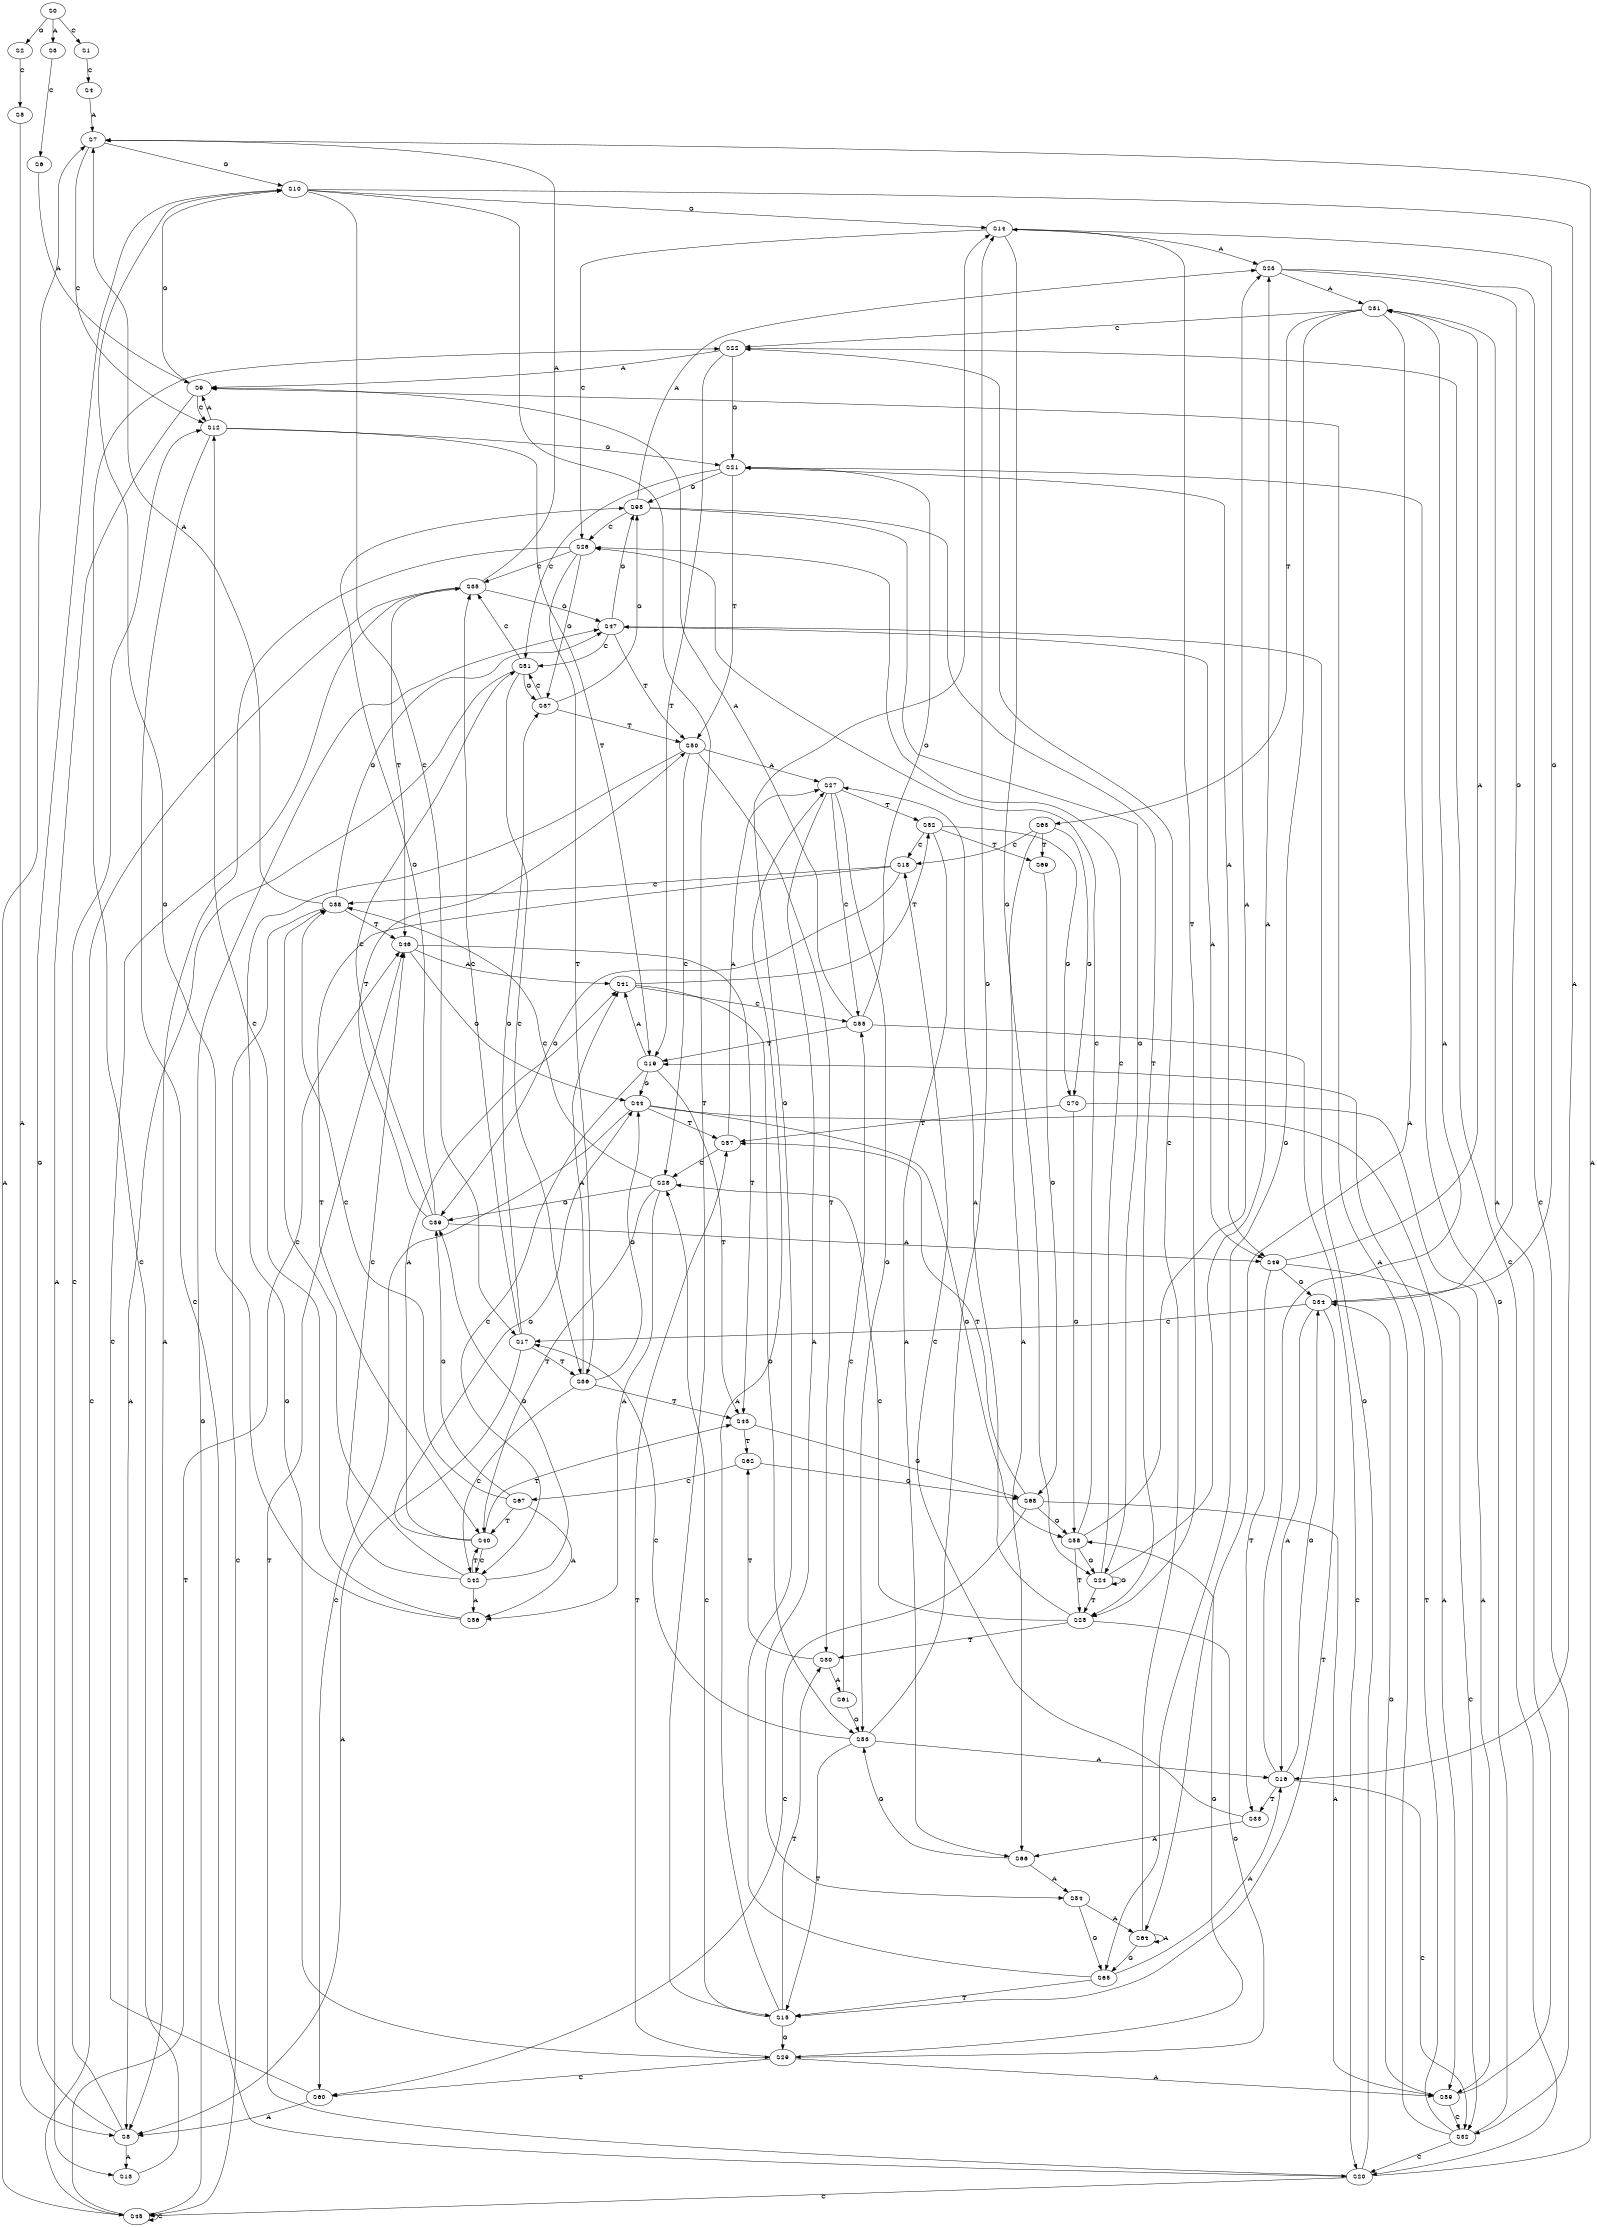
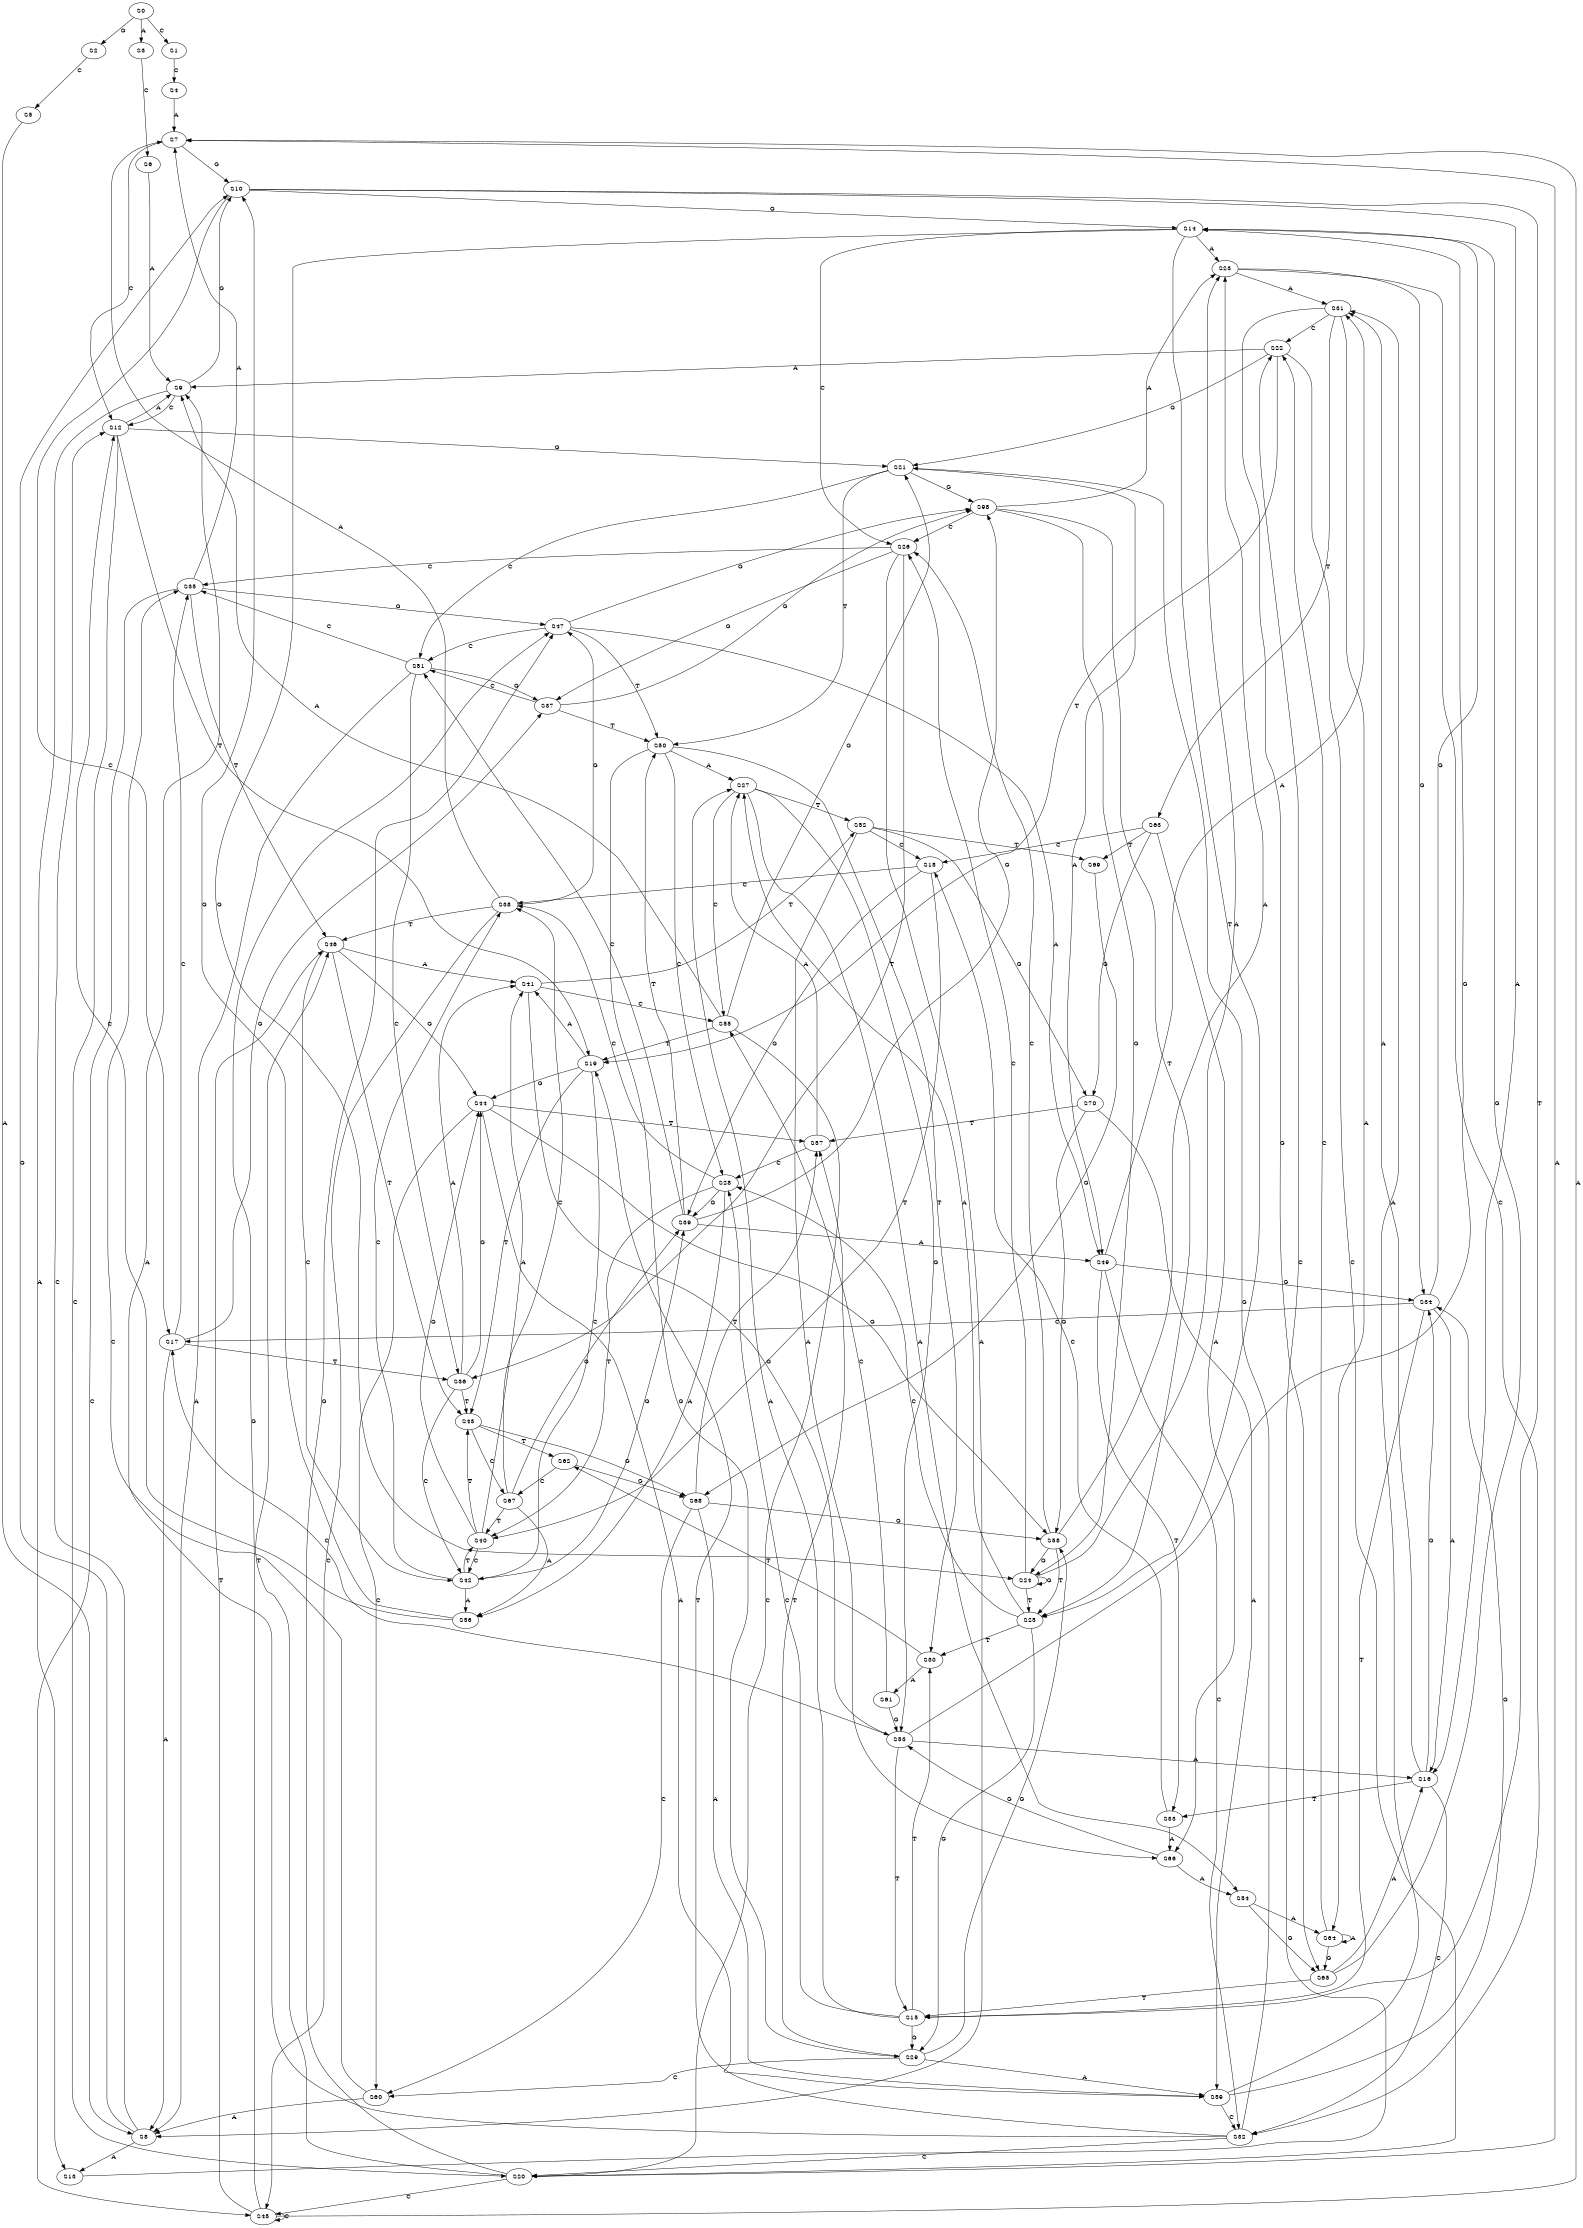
edge "S42" -> "S46": reversed
edge "S43" -> "S67": added, label "C"
